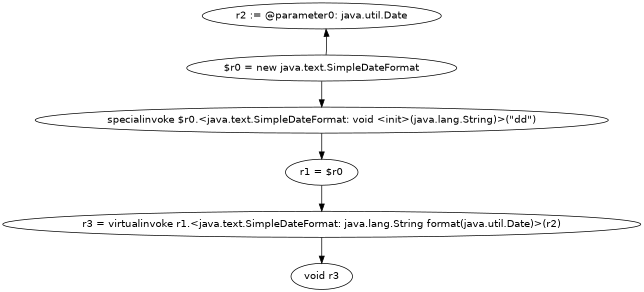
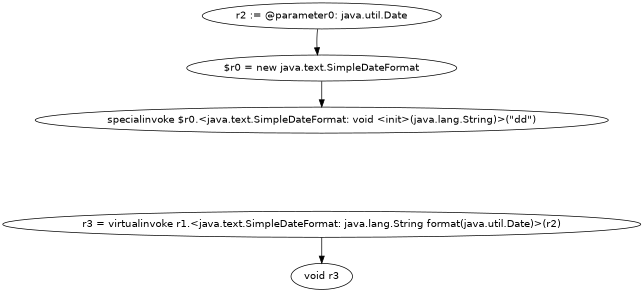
edge "$r0 = new java.text.SimpleDateFormat" -> "r2 := @parameter0: java.util.Date": reversed
node "r1 = $r0": removed
